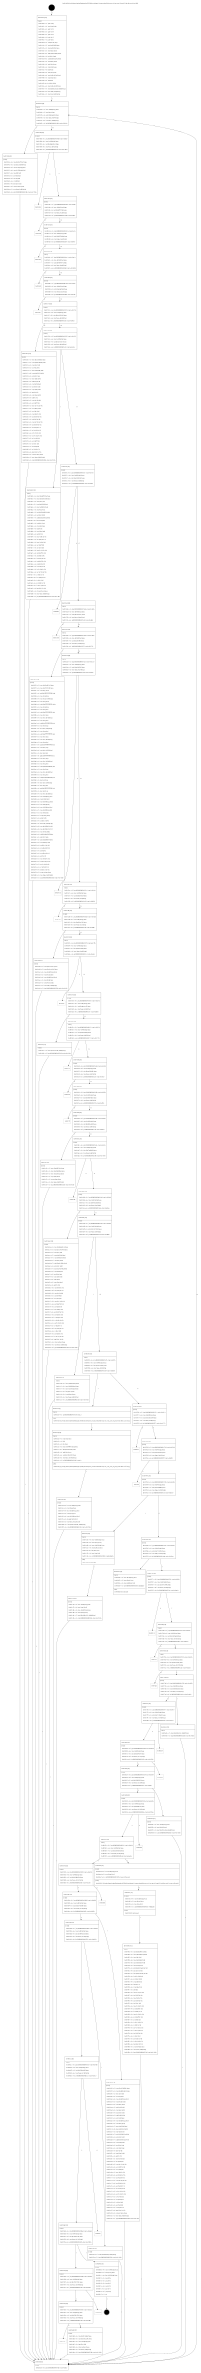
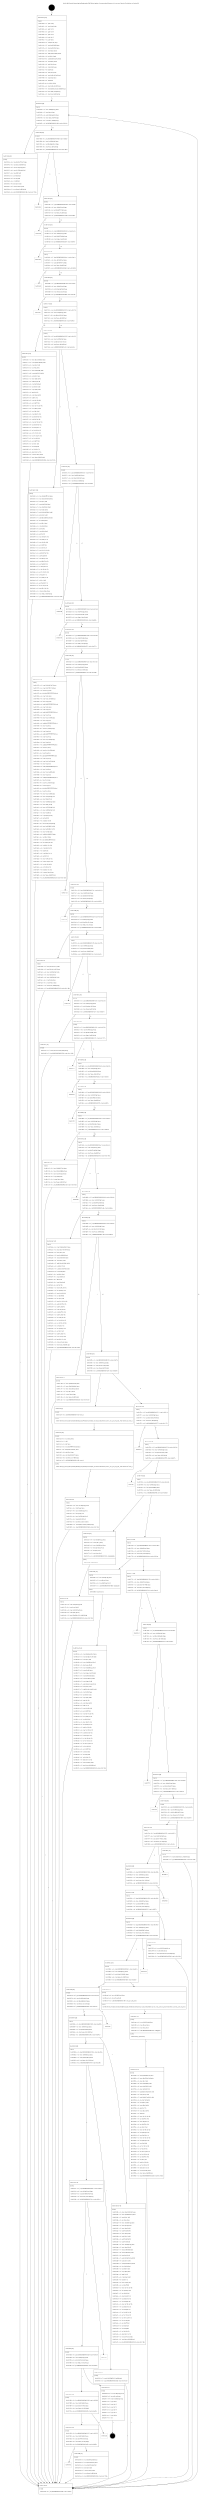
node "0x401b5e [163]": added
